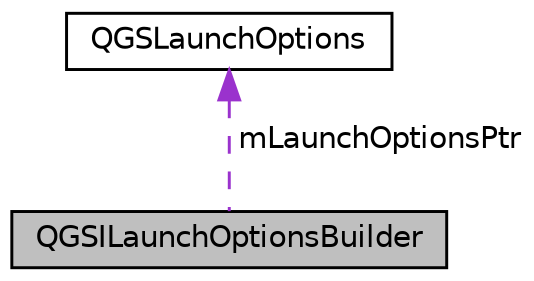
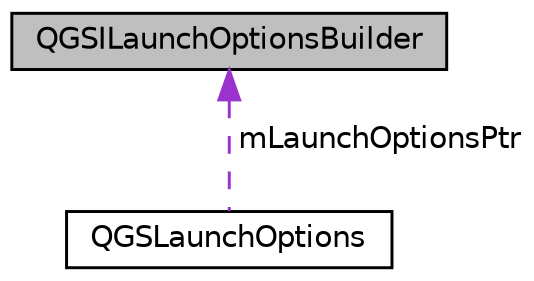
edge "QGSILaunchOptionsBuilder" -> "QGSLaunchOptions": reversed
